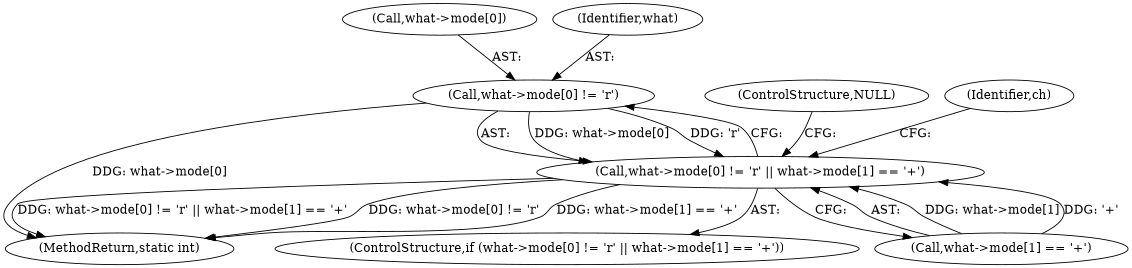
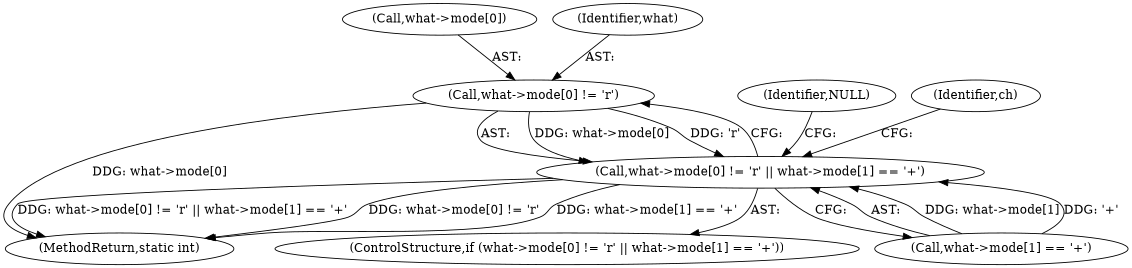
node "(ControlStructure,NULL)": label "(ControlStructure,NULL)" -> "(Identifier,NULL)"
